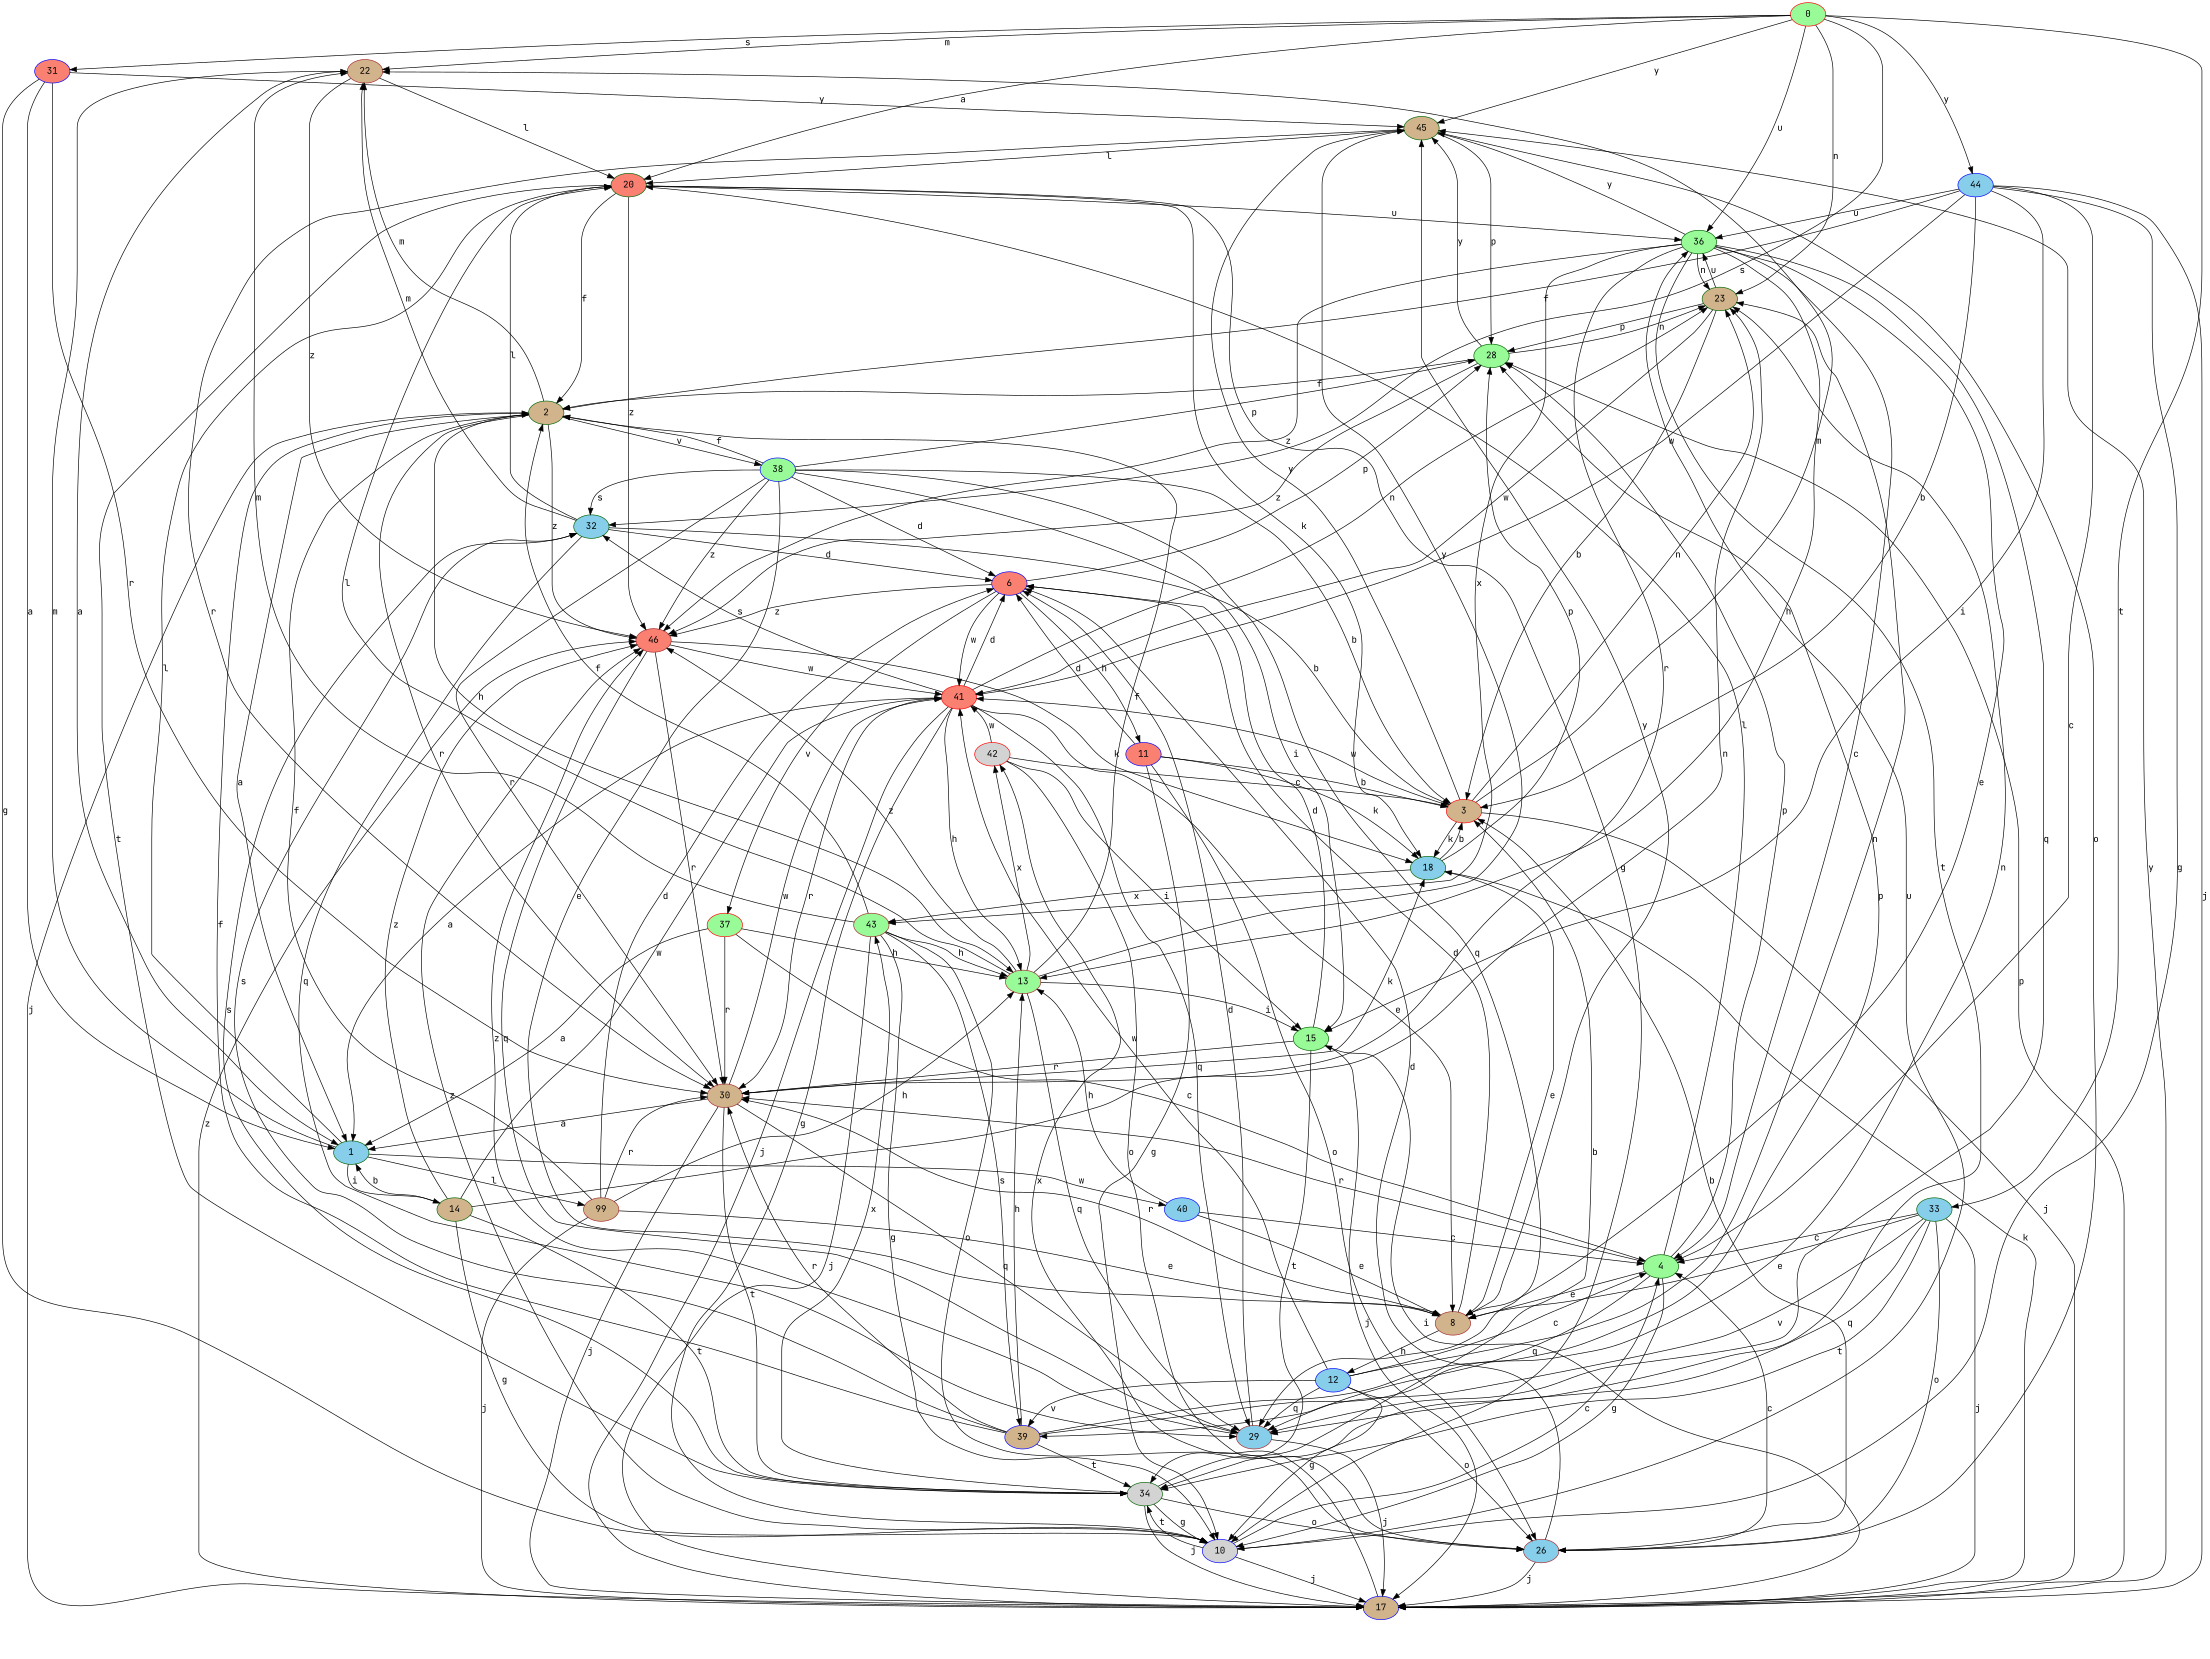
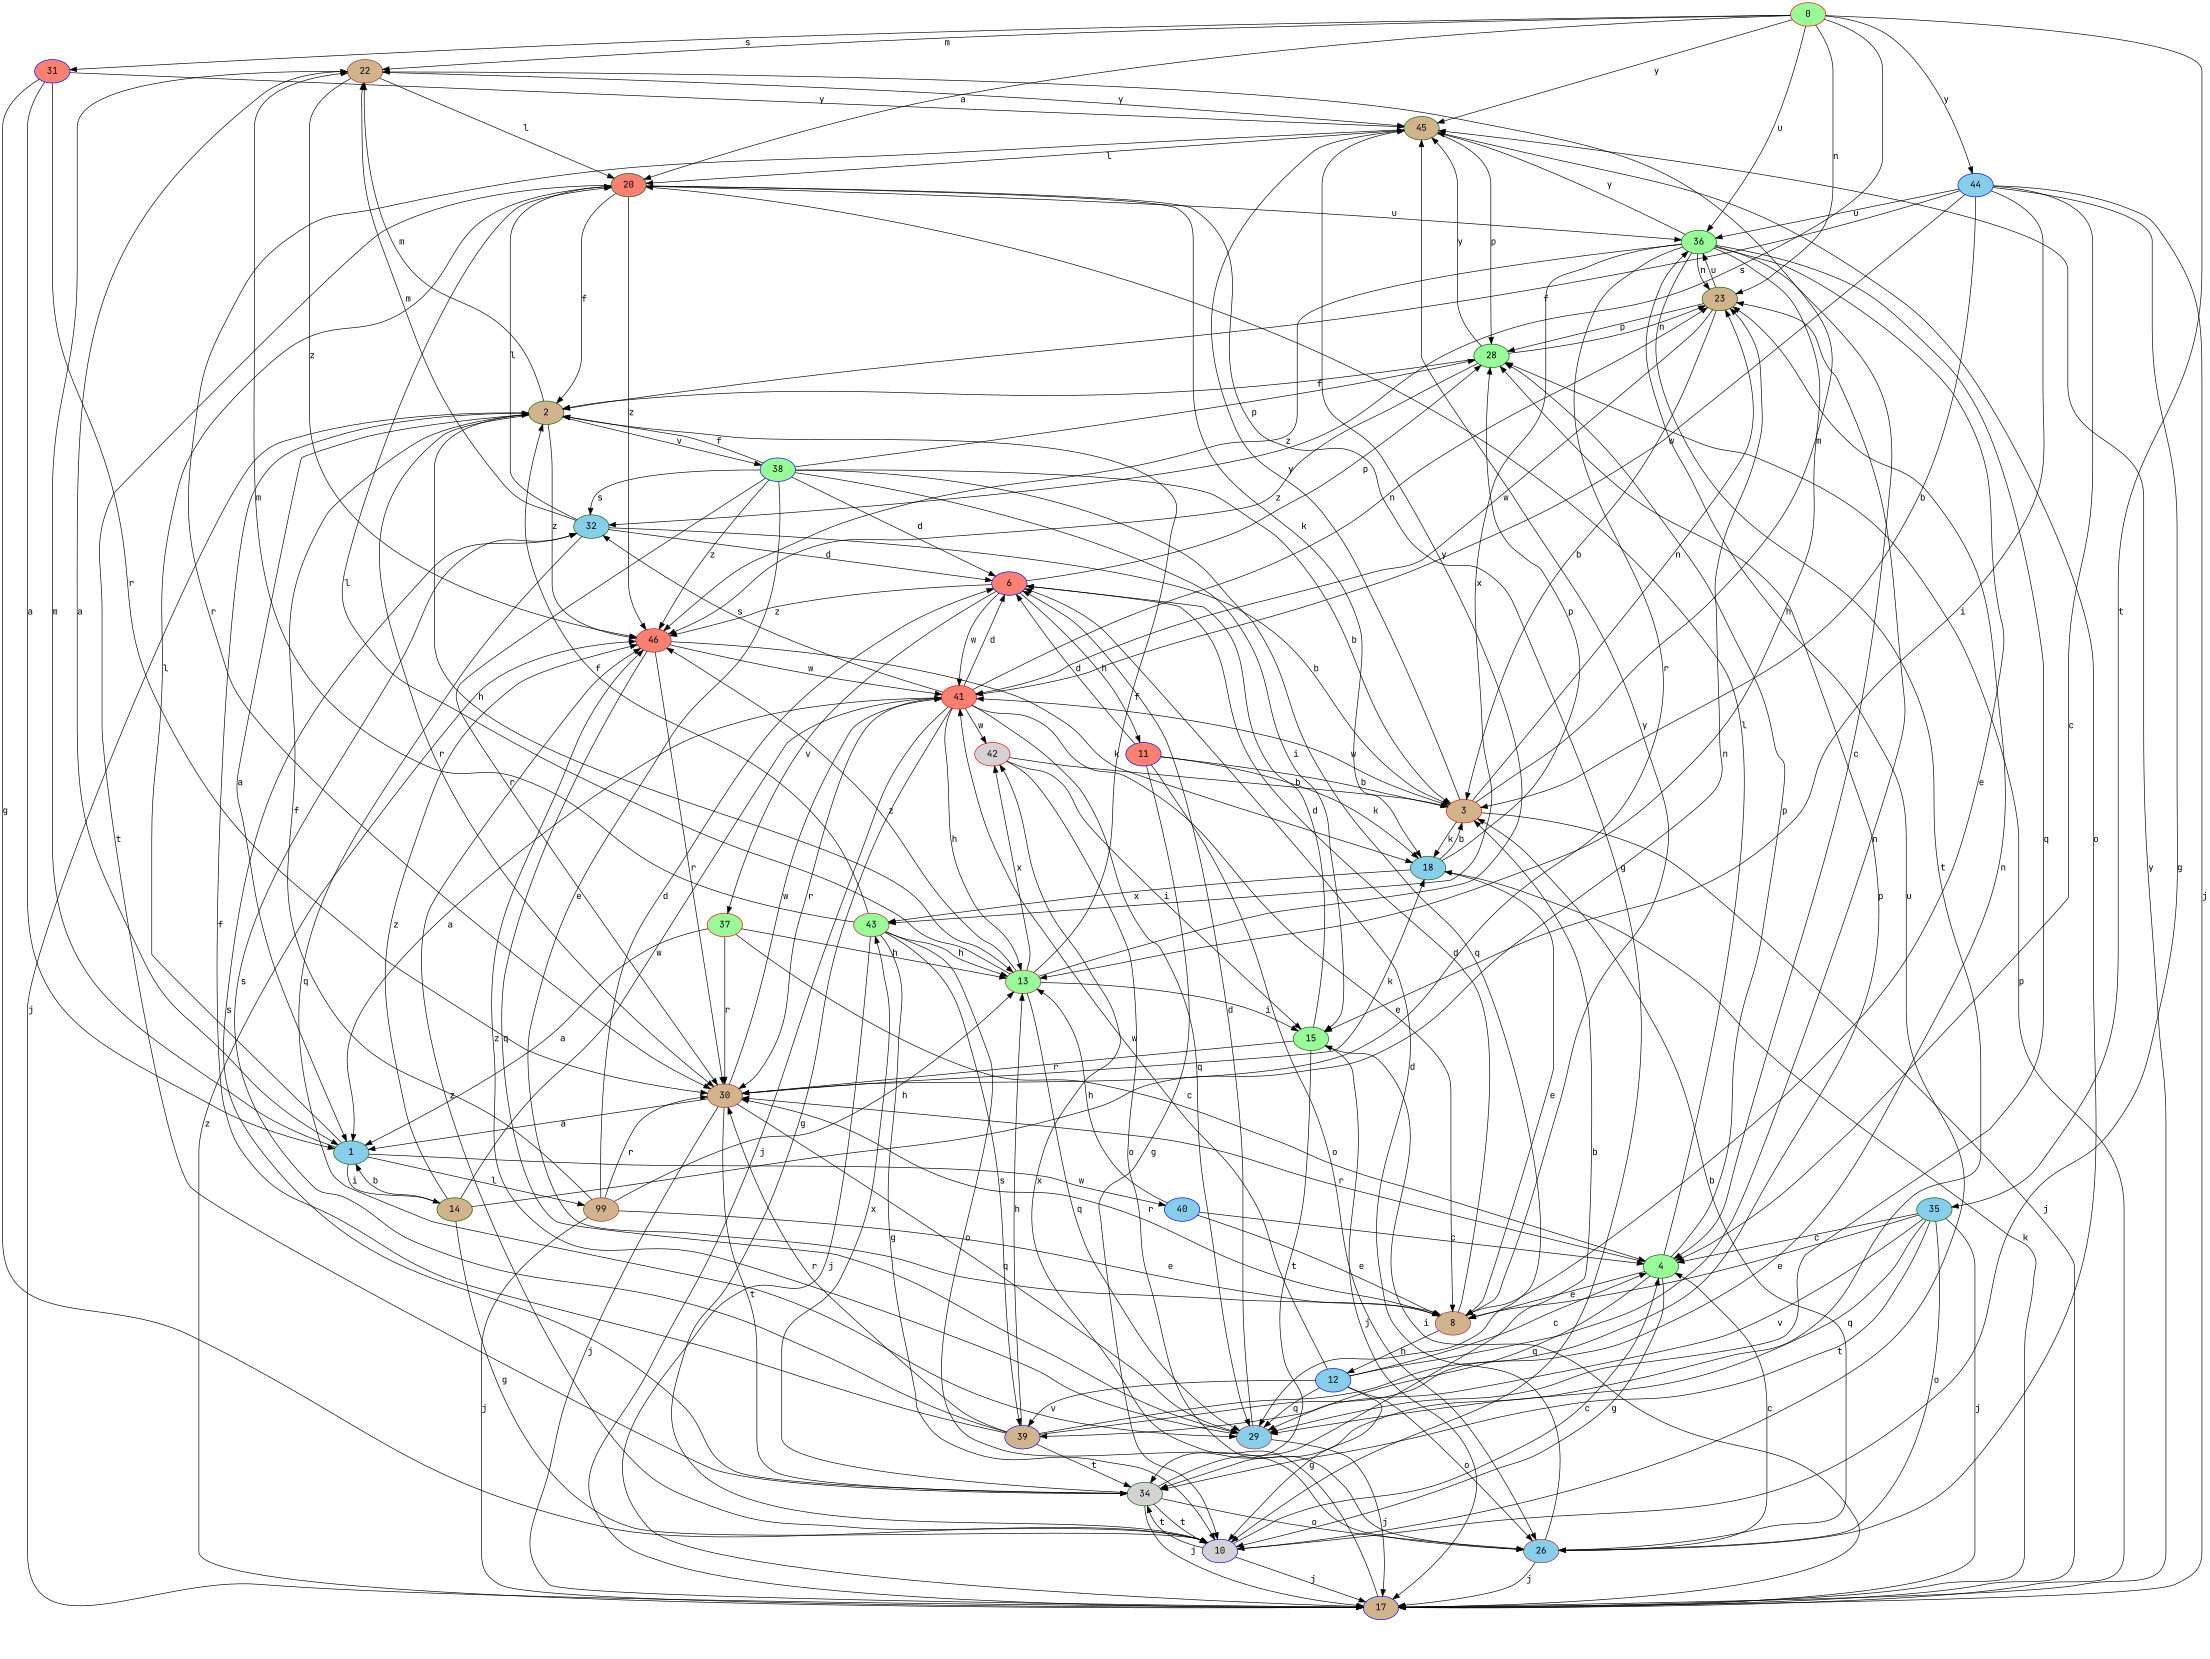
edge "22" -> "45": added, label "y"
edge "42" -> "41": reversed
edge "42" -> "3": label "c" -> "b"
node "33": label "33" -> "35"
edge "14" -> "34": removed, label "t"
edge "34" -> "10": label "g" -> "t"
